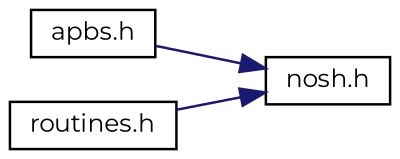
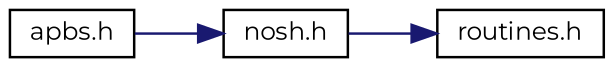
edge "routines.h" -> "nosh.h": reversed
